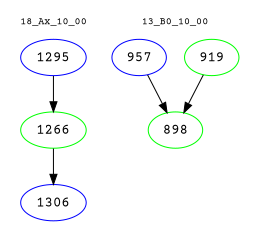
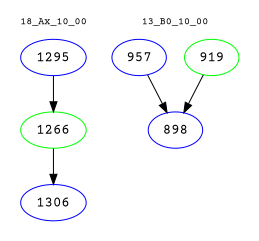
node "898": color green -> blue
